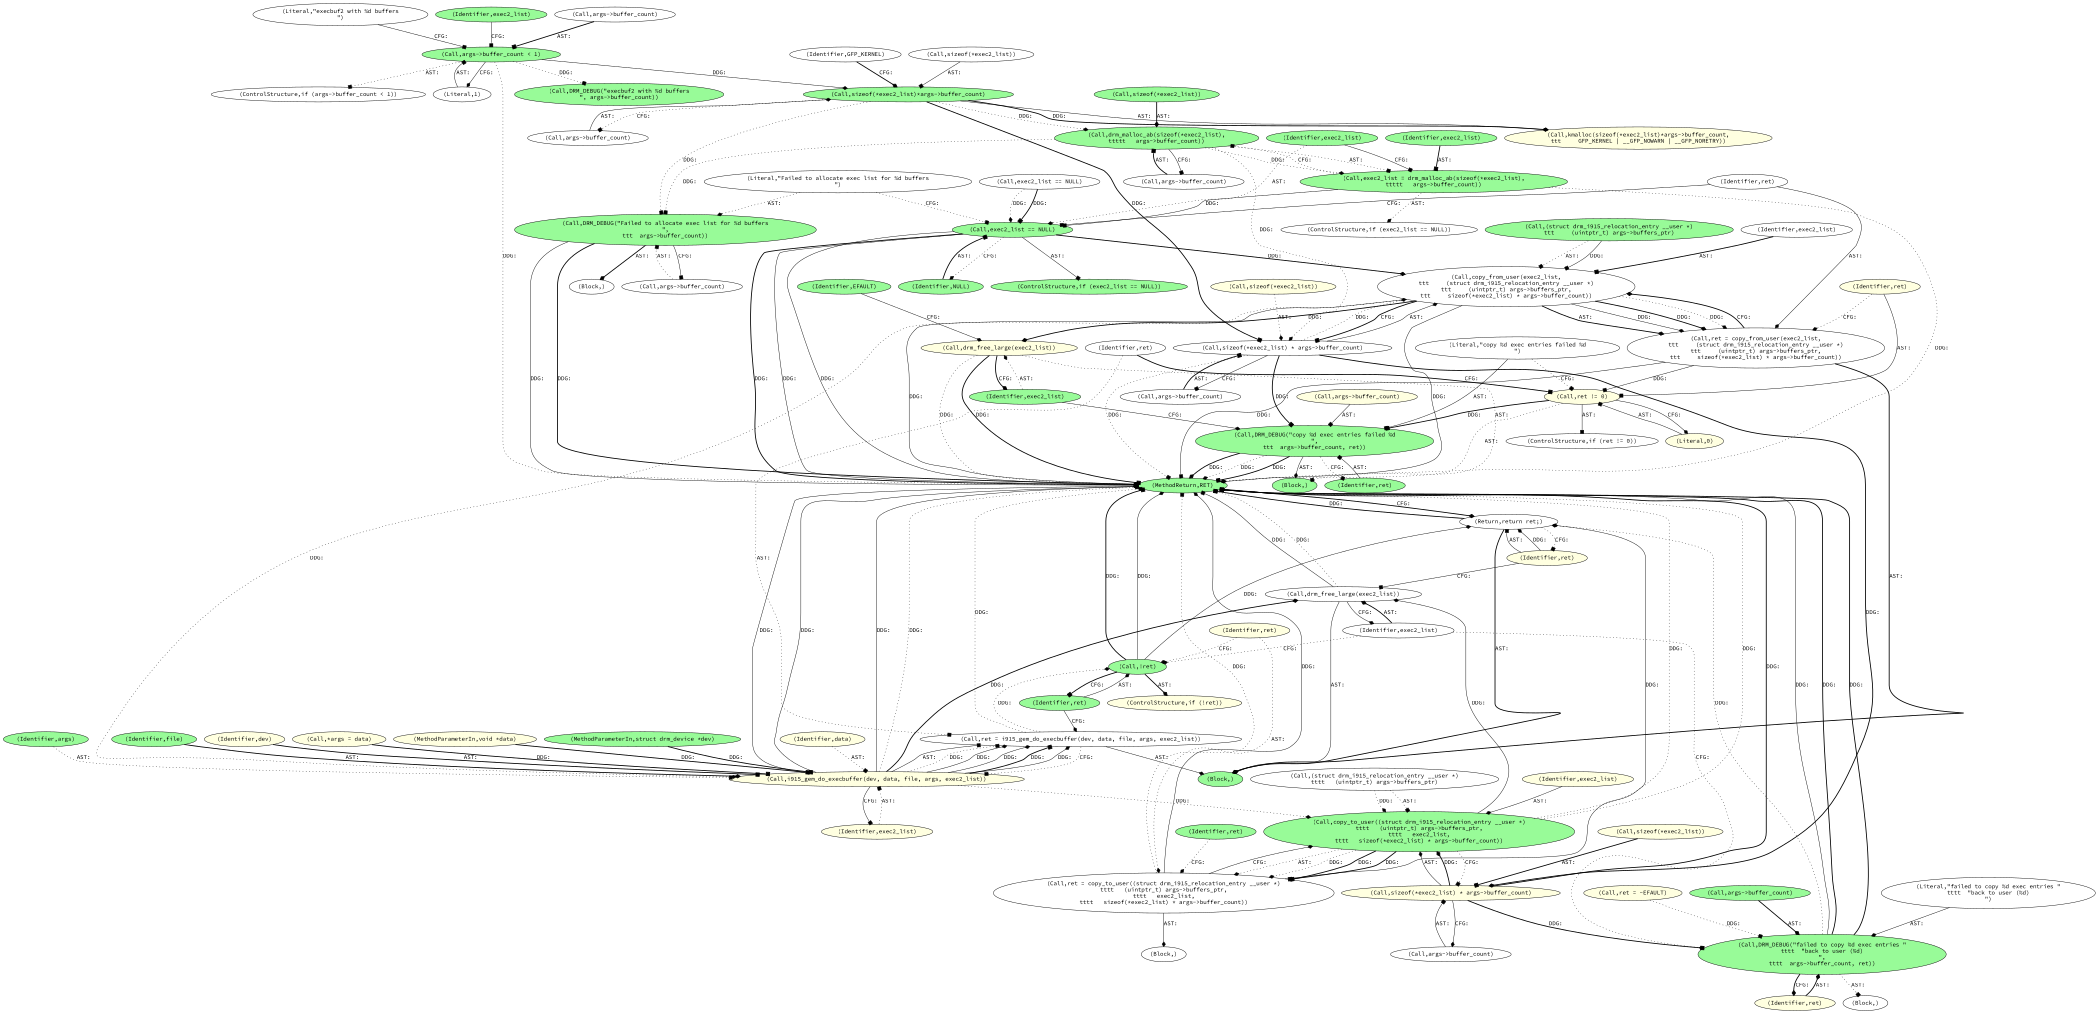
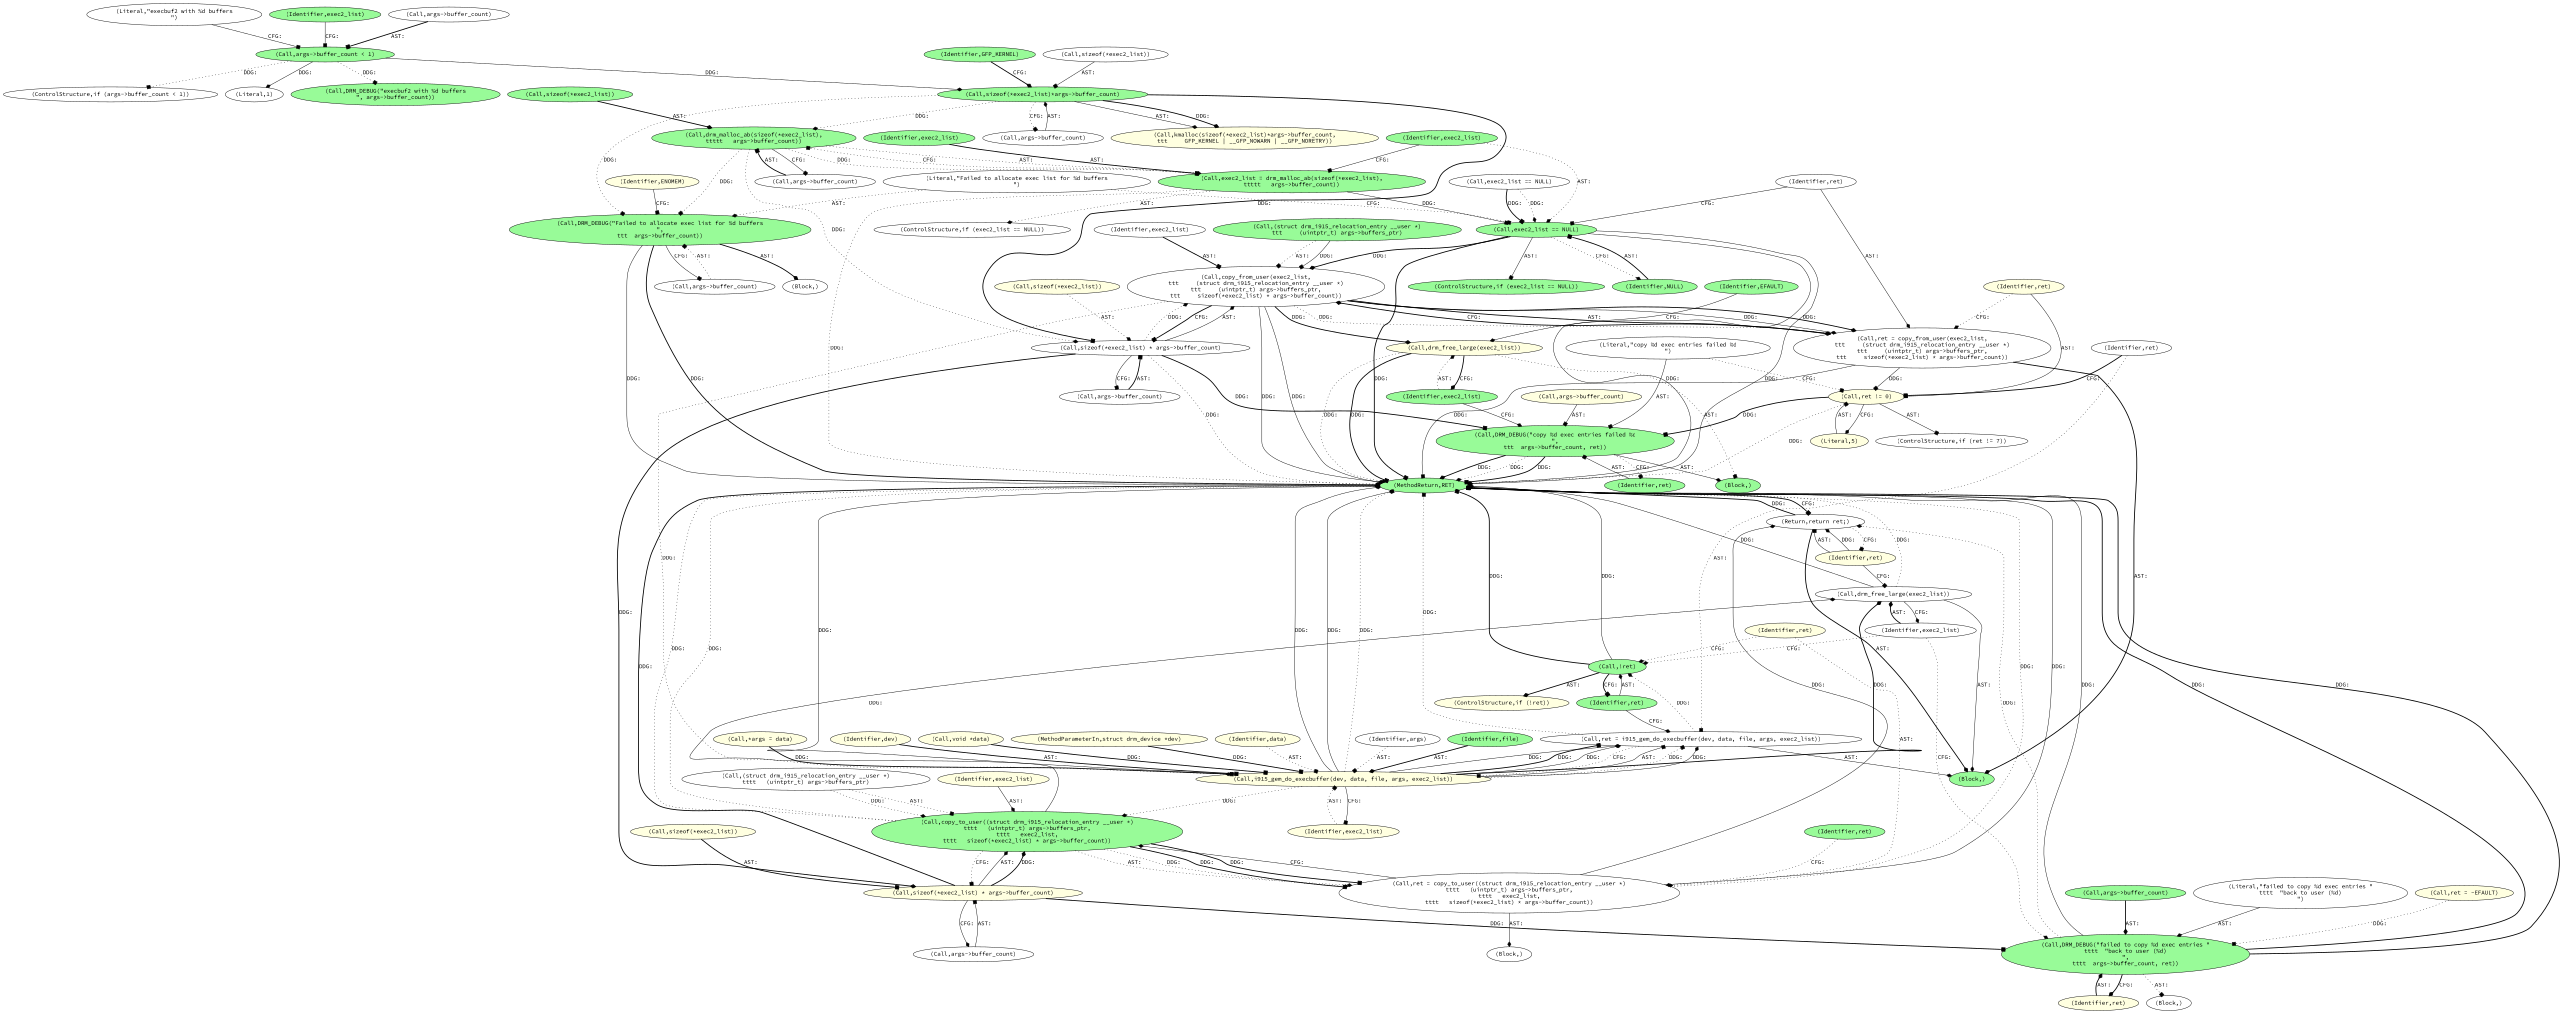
node "(Identifier,GFP_KERNEL)": fillcolor white -> palegreen
edge "(Call,args->buffer_count < 1)" -> "(ControlStructure,if (args->buffer_count < 1))": label "AST: " -> "DDG: "
edge "(Call,args->buffer_count < 1)" -> "(Literal,1)": label "CFG: " -> "DDG: "
edge "(Literal,1)" -> "(Call,args->buffer_count < 1)": removed, label "AST:"
node "(Identifier,ENOMEM)": added
edge "(Call,ret != 0)" -> "(MethodReturn,RET)": label "AST: " -> "DDG: "
node "(ControlStructure,if (ret != 0))": label "(ControlStructure,if (ret != 0))" -> "(ControlStructure,if (ret != 7))"
node "(Literal,0)": label "(Literal,0)" -> "(Literal,5)"
edge "(Call,args->buffer_count < 1)" -> "(MethodReturn,RET)": removed, label "DDG:"
edge "(MethodReturn,RET)" -> "(Return,return ret;)": arrowhead diamond -> box
edge "(Call,!ret)" -> "(Return,return ret;)": removed, label "DDG:"
node "(Identifier,args)": fillcolor palegreen -> white
node "(MethodParameterIn,void *data)": label "(MethodParameterIn,void *data)" -> "(Call,void *data)"
node "(MethodParameterIn,struct drm_device *dev)": fillcolor palegreen -> lightyellow
